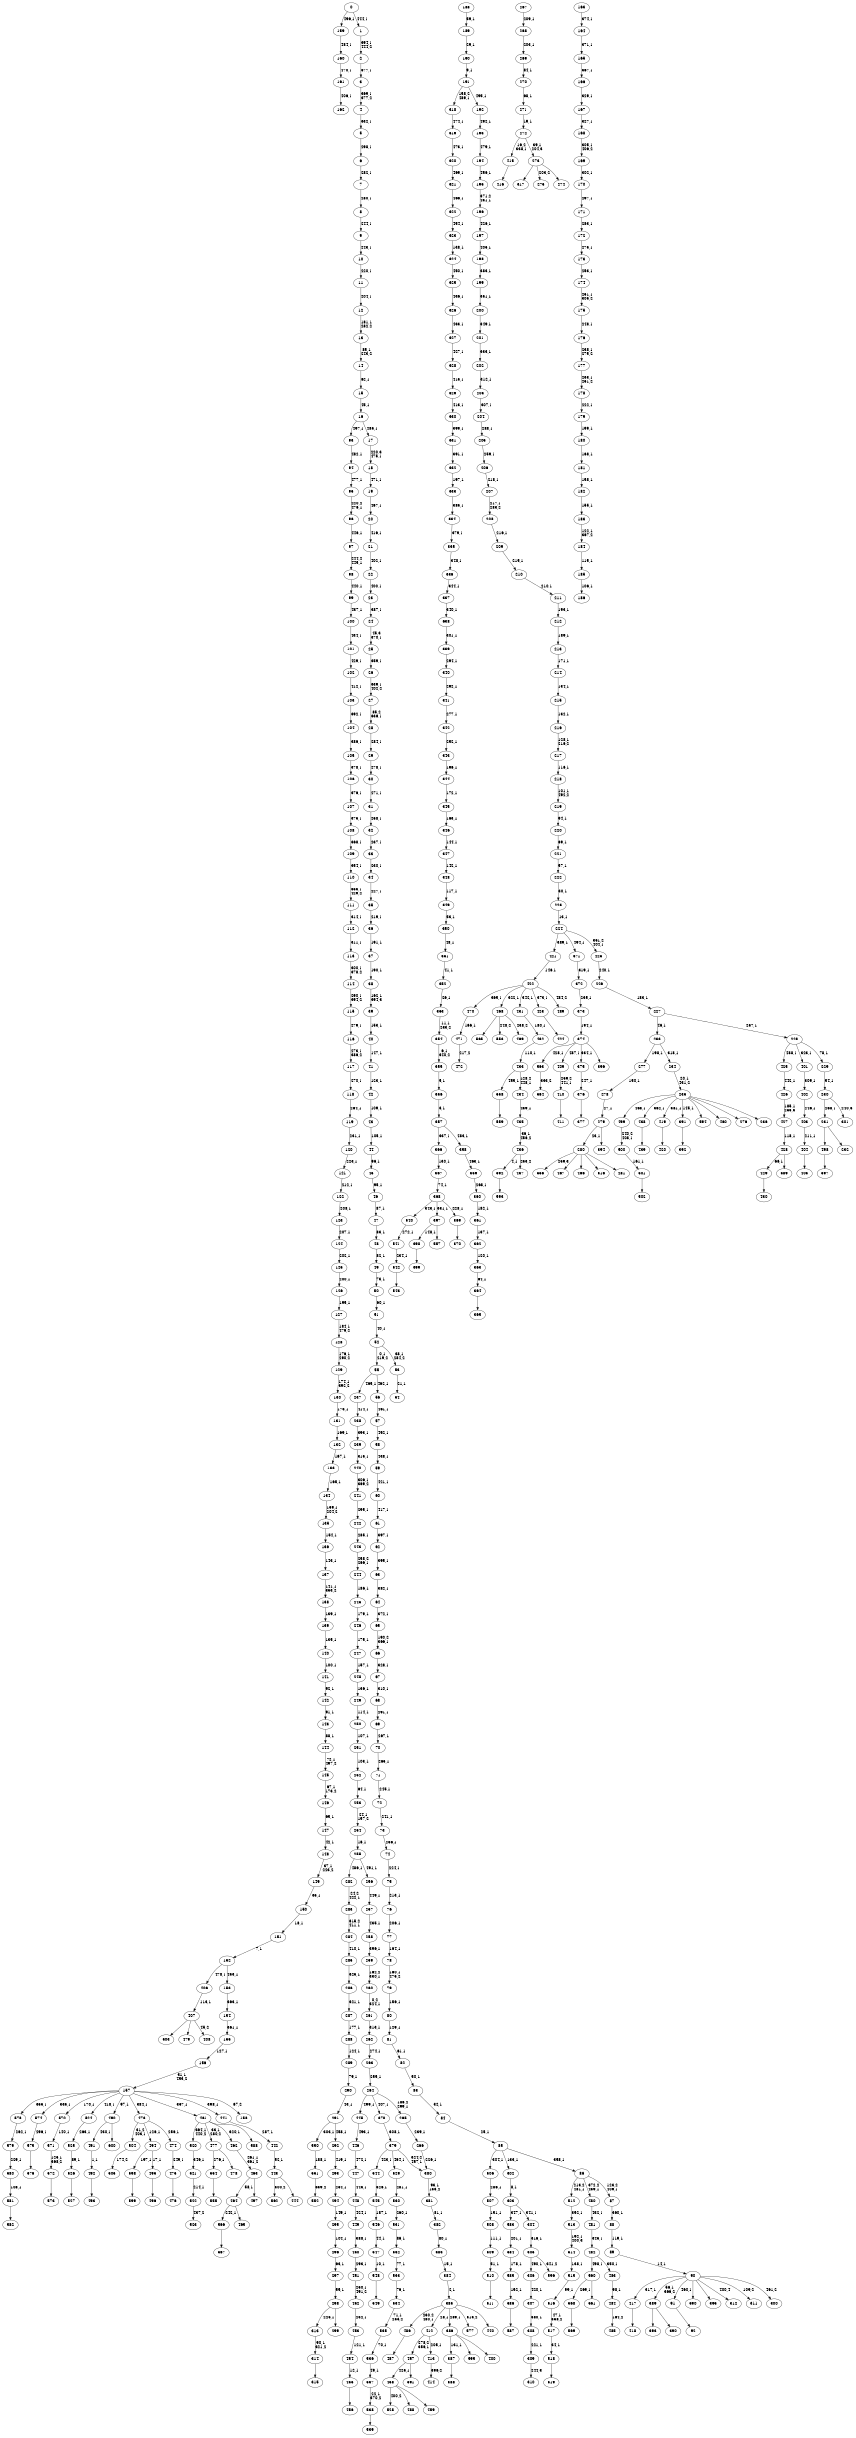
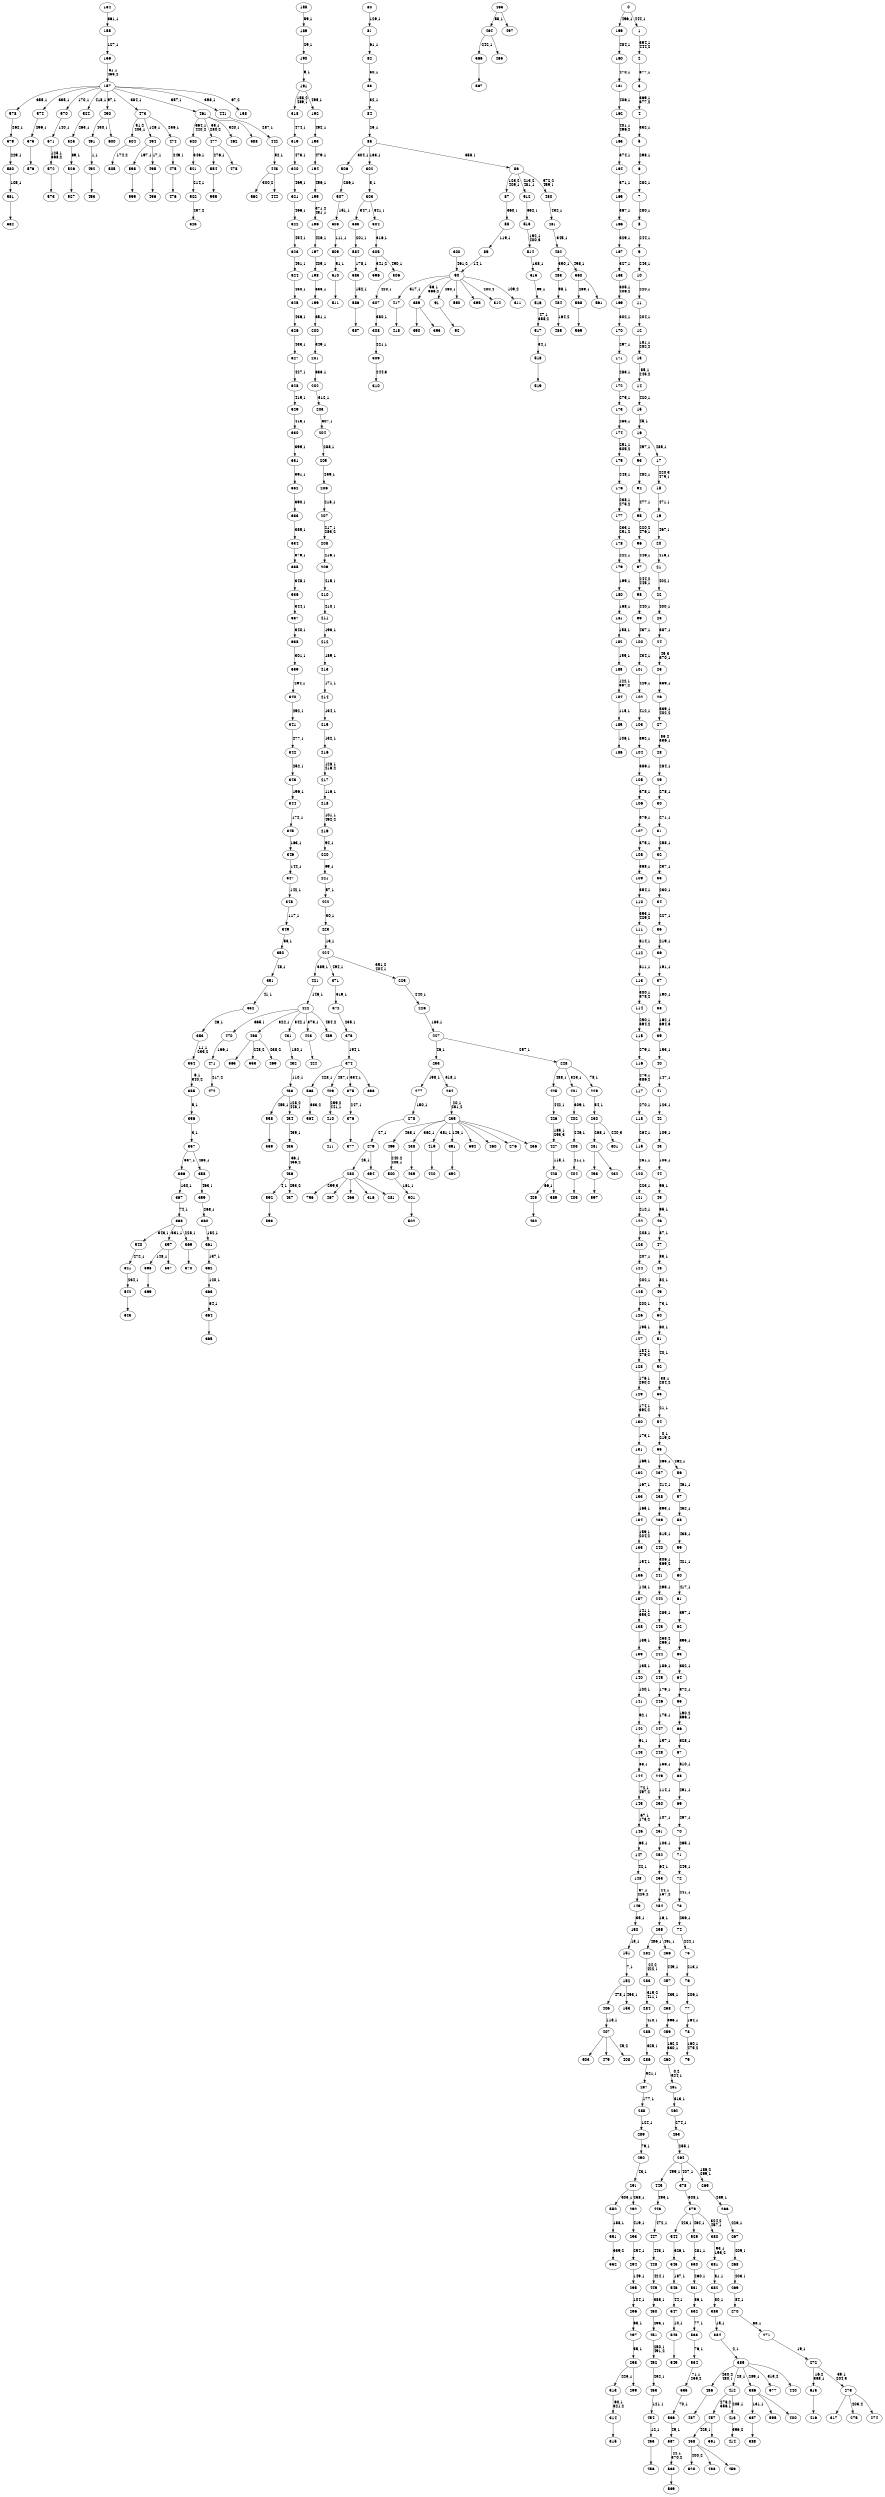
edge "162" -> "163": added, label "401,1 496,2"
node "415": label "415" -> "615"
edge "323" -> "324": label "138,1" -> "451,1"
edge "14" -> "15": label "62,1" -> "420,1"
edge "332" -> "333": label "197,1" -> "390,1"
node "556": label "556" -> "756"
edge "52" -> "55": now "54" -> "55"
edge "153" -> "154": removed, label "363,1"
edge "79" -> "80": removed, label "156,1"
edge "462" -> "463": removed, label "261,1 361,2"
edge "266" -> "380": now "266" -> "267"
edge "90" -> "300": reversed
